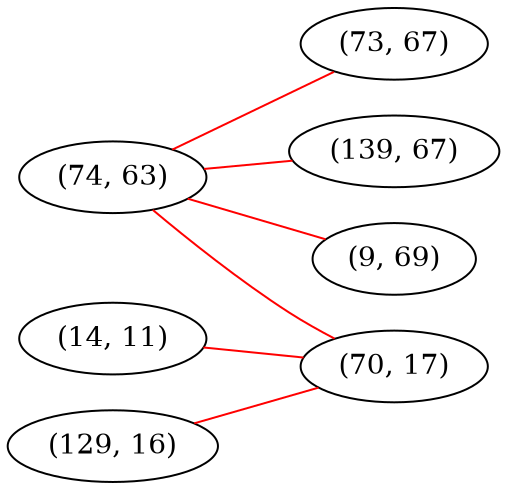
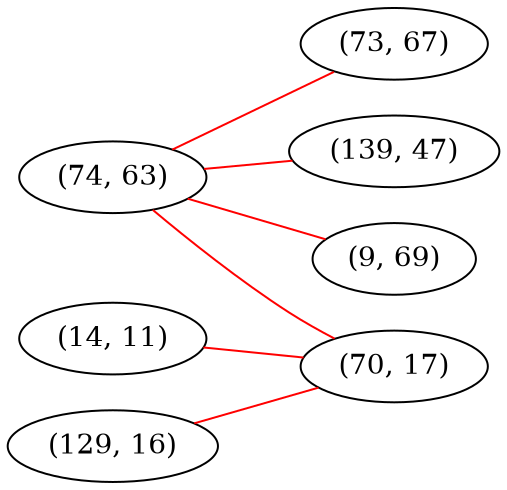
node "(139, 67)": label "(139, 67)" -> "(139, 47)"
